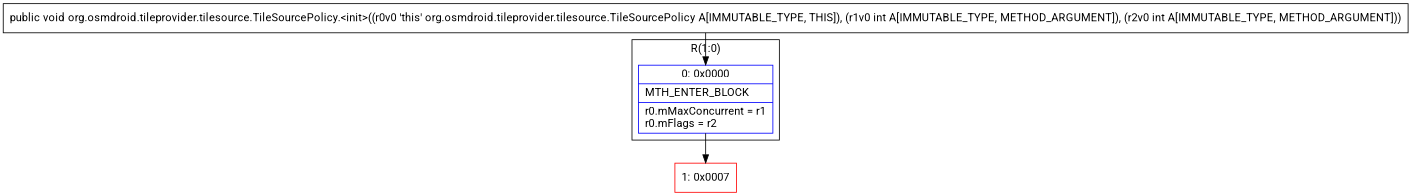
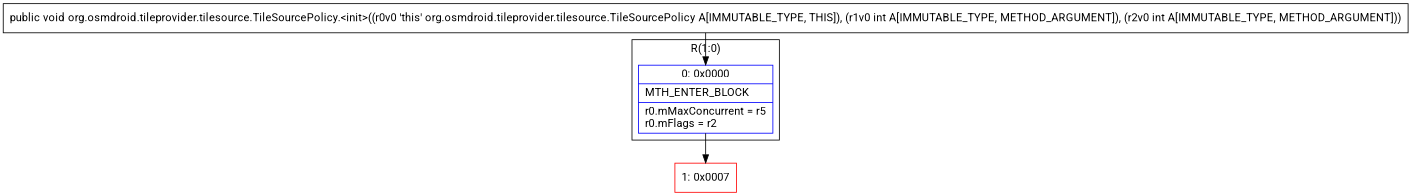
node "0: 0x0000": text "r0.mMaxConcurrent = r1" -> "r0.mMaxConcurrent = r5"
